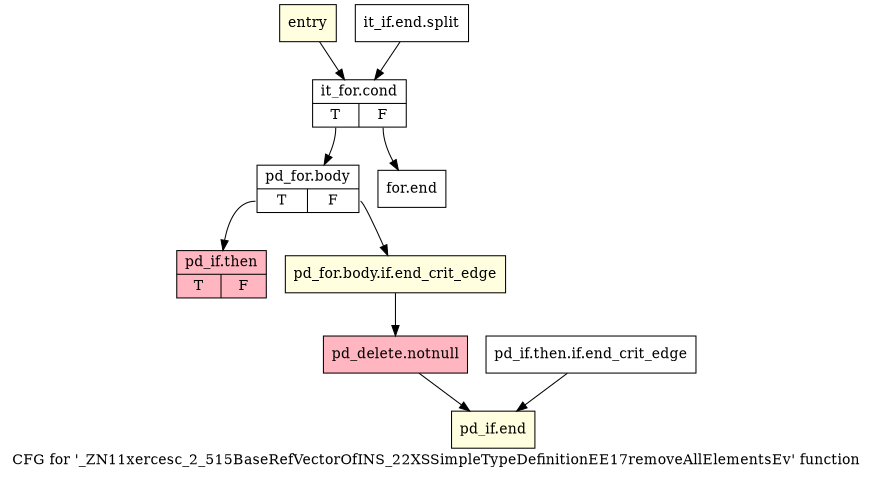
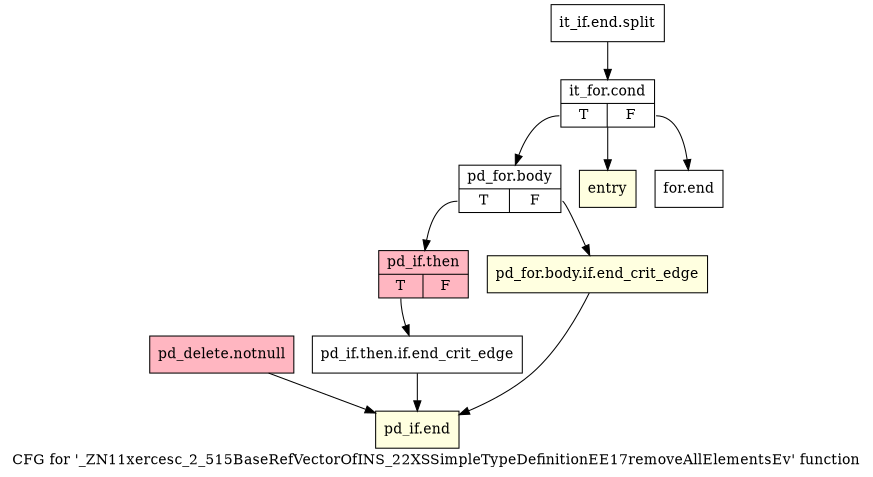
edge "entry" -> "it_for.cond": reversed
edge "pd_for.body.if.end_crit_edge" -> "pd_delete.notnull": now "pd_for.body.if.end_crit_edge" -> "pd_if.end"
edge "pd_if.then" -> "pd_if.then.if.end_crit_edge": added
